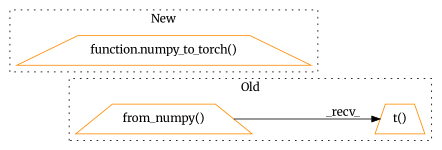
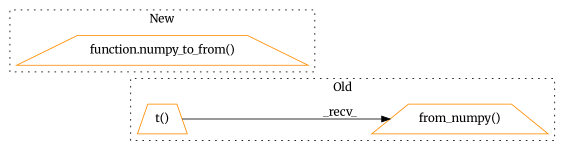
node "function.numpy_to_torch()": label "function.numpy_to_torch()" -> "function.numpy_to_from()"
edge "from_numpy()" -> "t()": reversed
